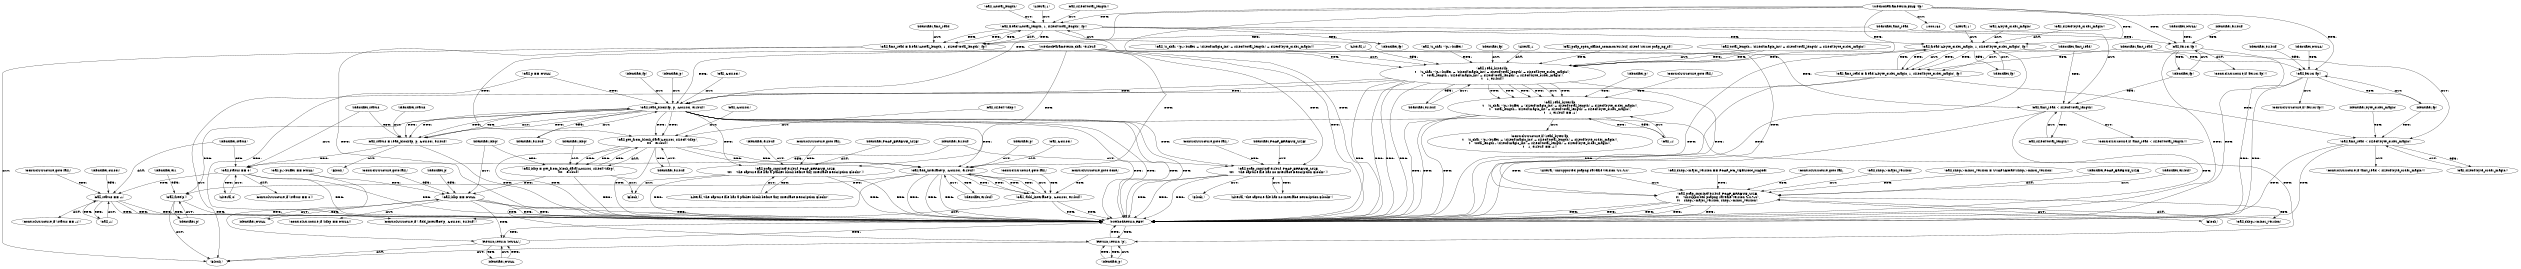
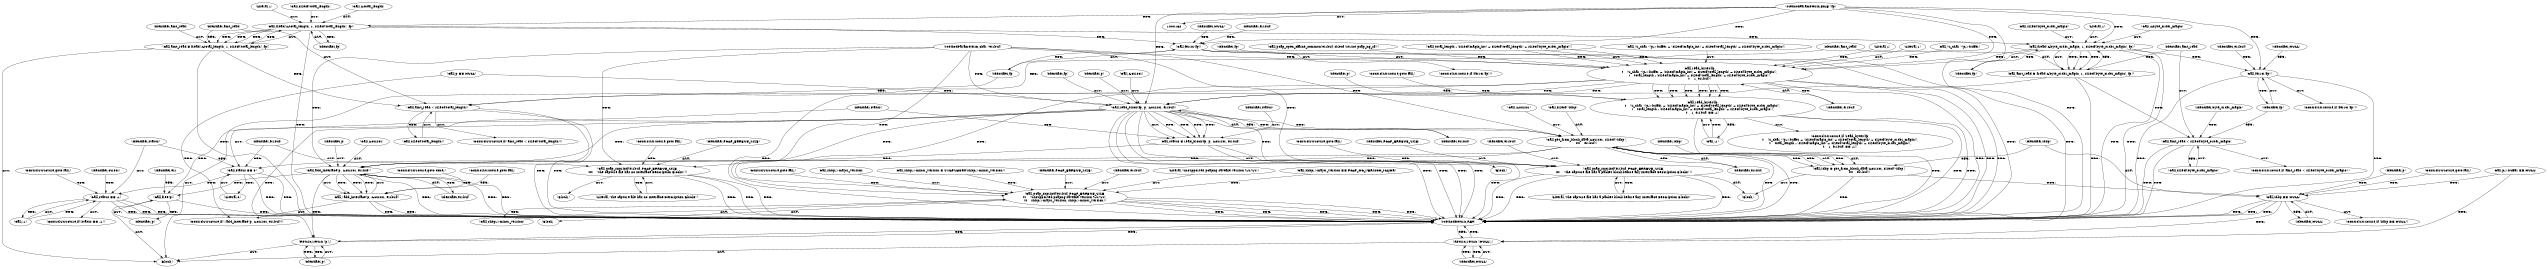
edge "(Call,status = read_block(fp, p, &cursor, errbuf))" -> "(Call,read_block(fp, p, &cursor, errbuf))": removed, label "CFG:"
edge "(Call,!add_interface(p, &cursor, errbuf))" -> "(Call,add_interface(p, &cursor, errbuf))": label "CFG: " -> "AST: "
node "(ControlStructure,if (status == 0))": removed
